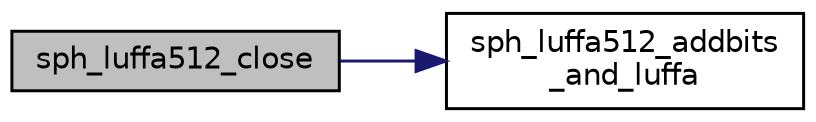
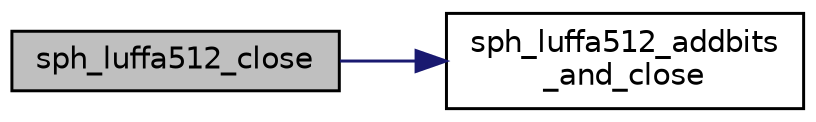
node "sph_luffa512_addbits _and_luffa": label "sph_luffa512_addbits _and_luffa" -> "sph_luffa512_addbits _and_close"
